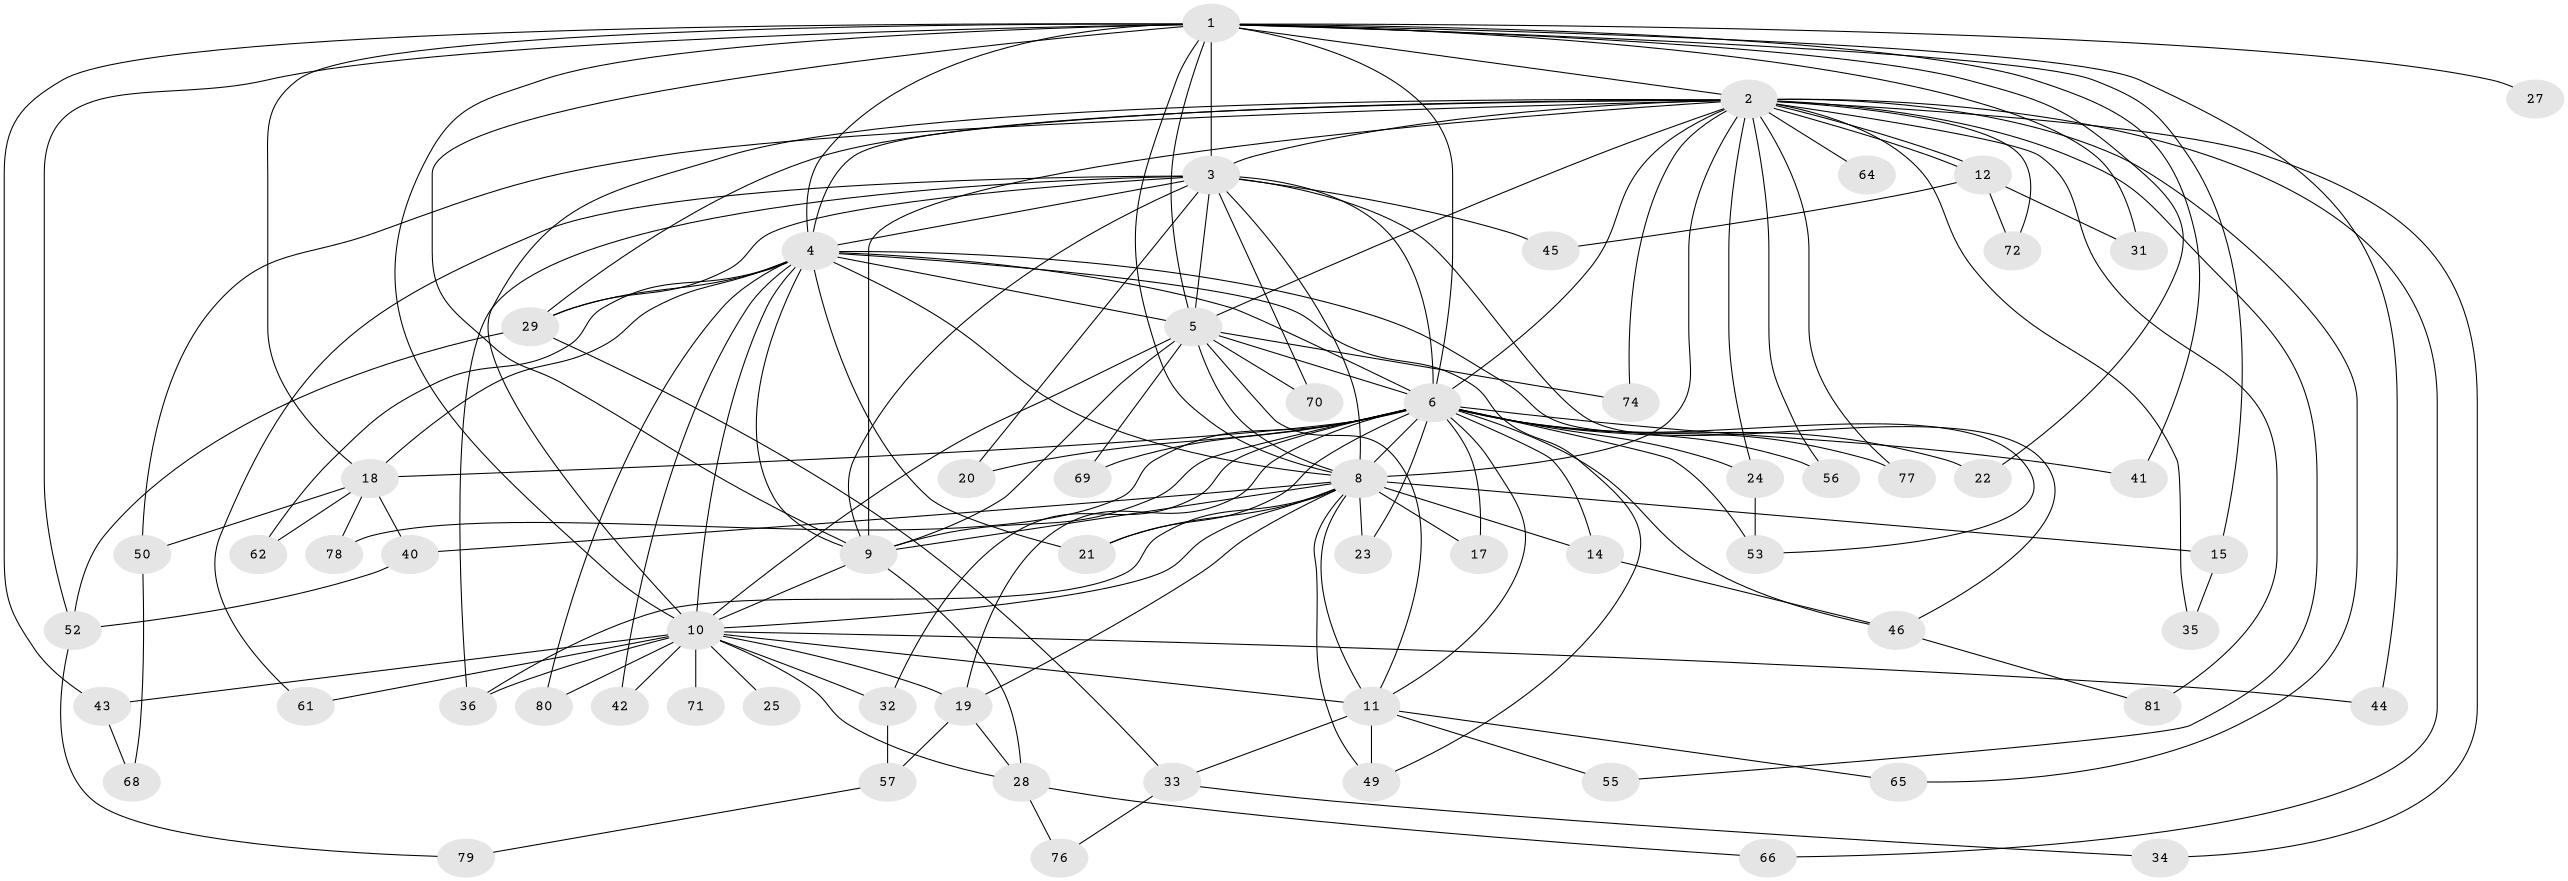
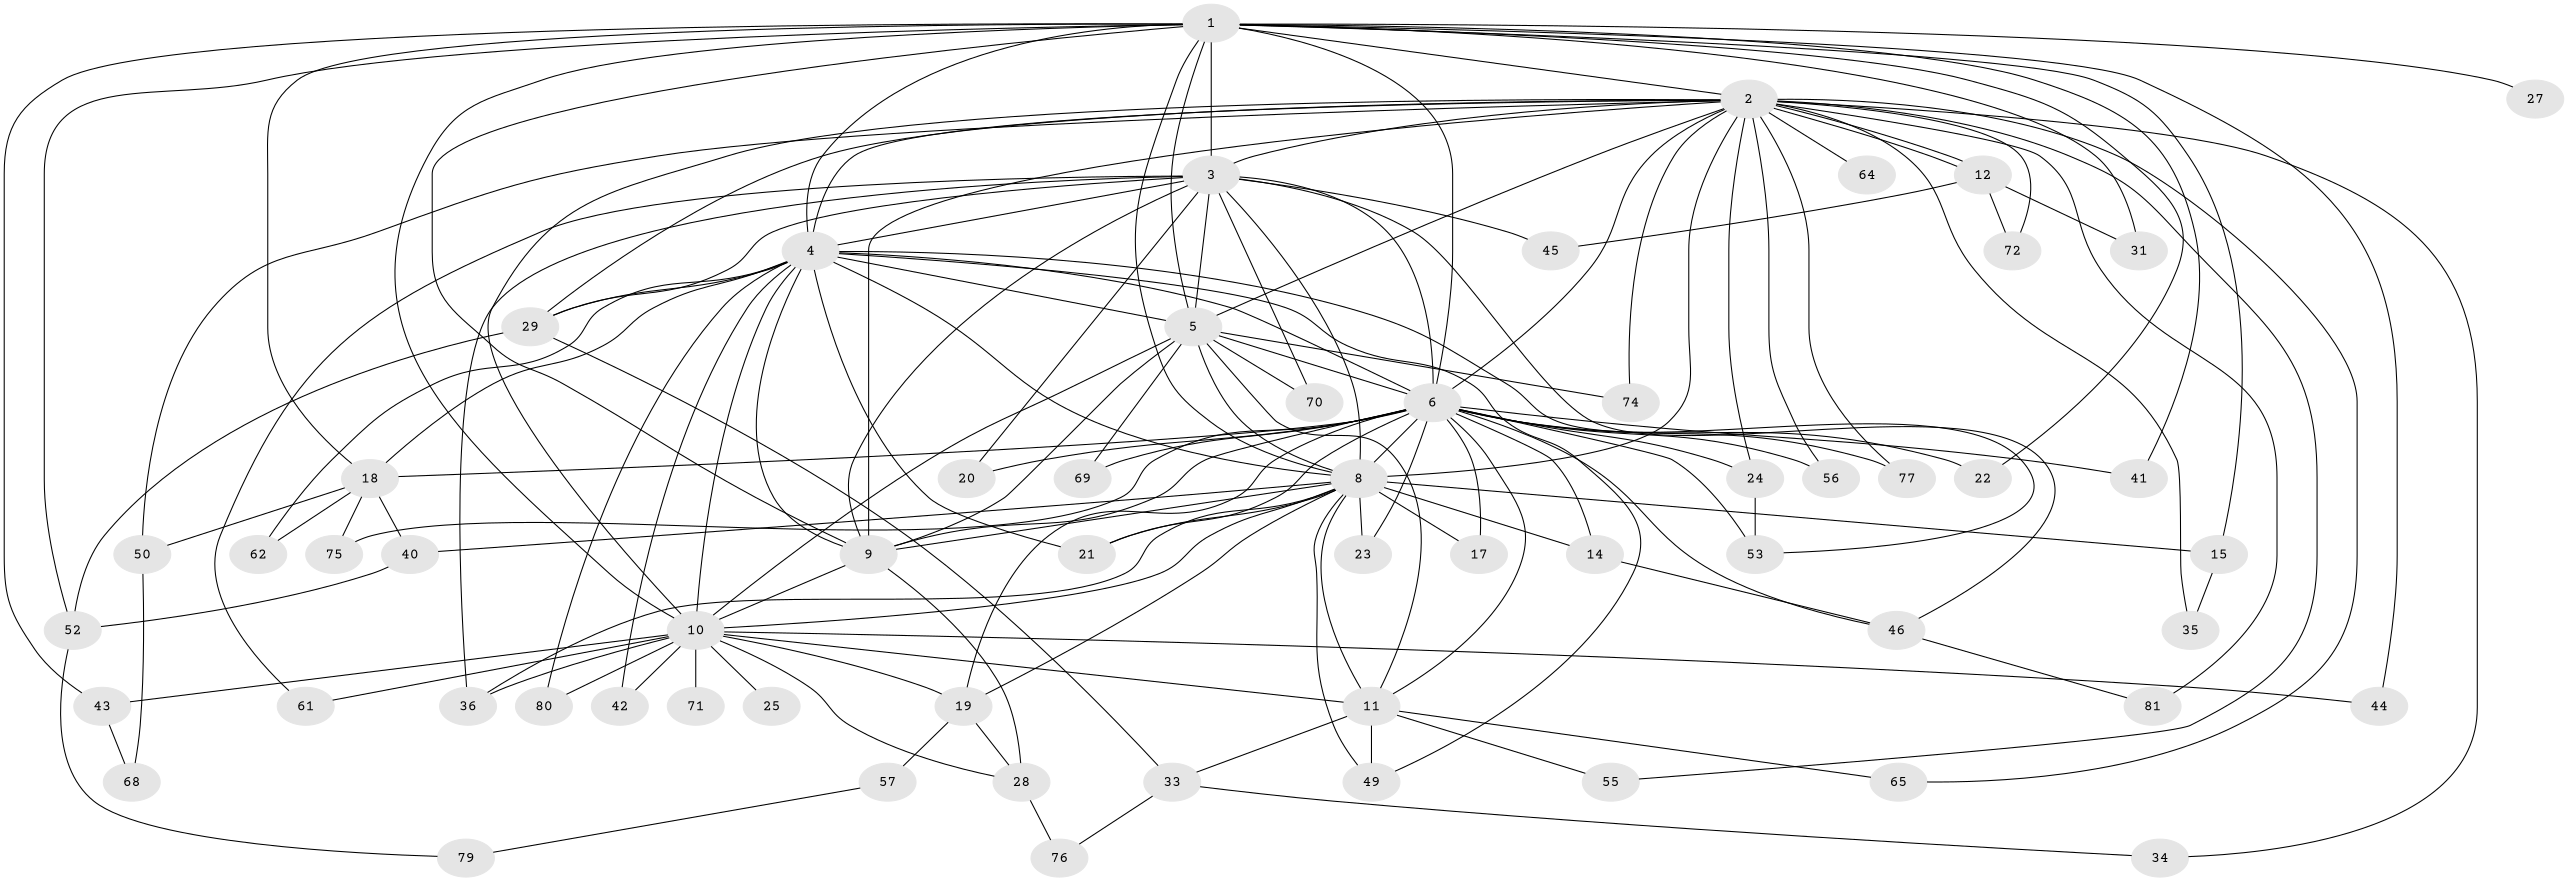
node "78": label "78" -> "75"
node "32": removed
node "66": removed
